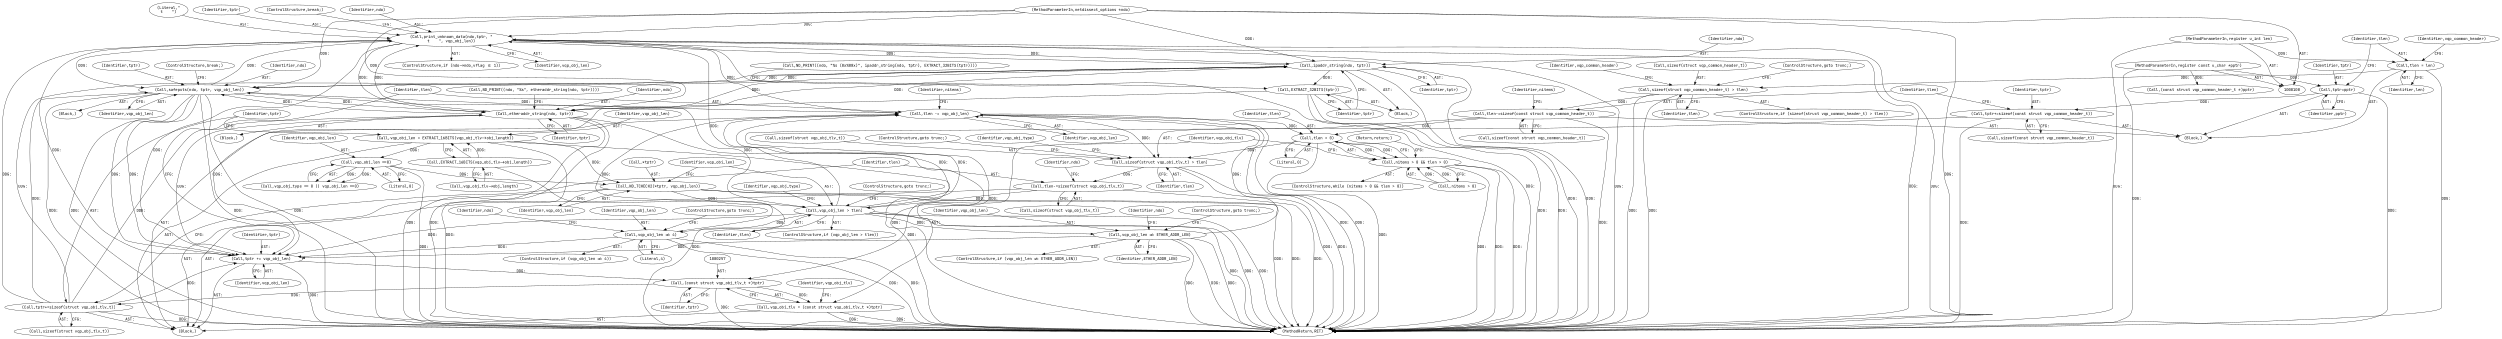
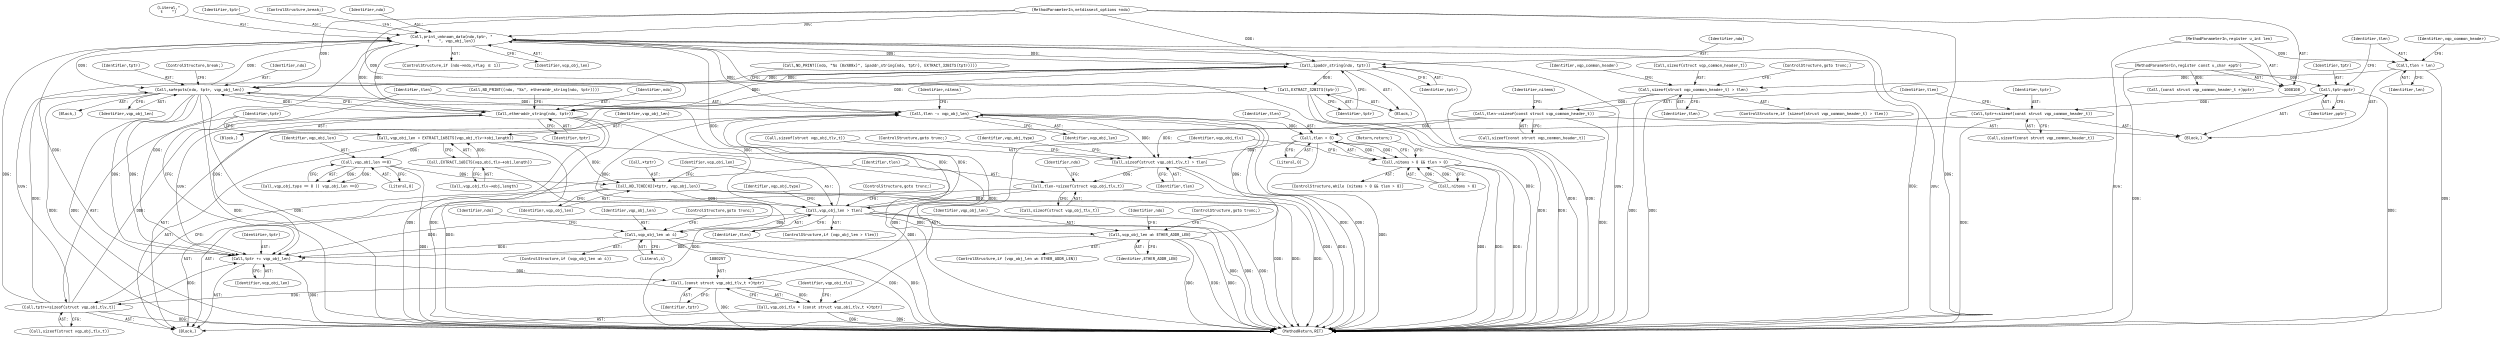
edge "(Call,safeputs(ndo, tptr, vqp_obj_len))" -> "(Call,etheraddr_string(ndo, tptr))": label "DDG: " -> "CFG: "
edge "(Call,tlen-=sizeof(const struct vqp_common_header_t))" -> "(Call,sizeof(struct vqp_obj_tlv_t) > tlen)": label "AST: " -> "DDG: "
